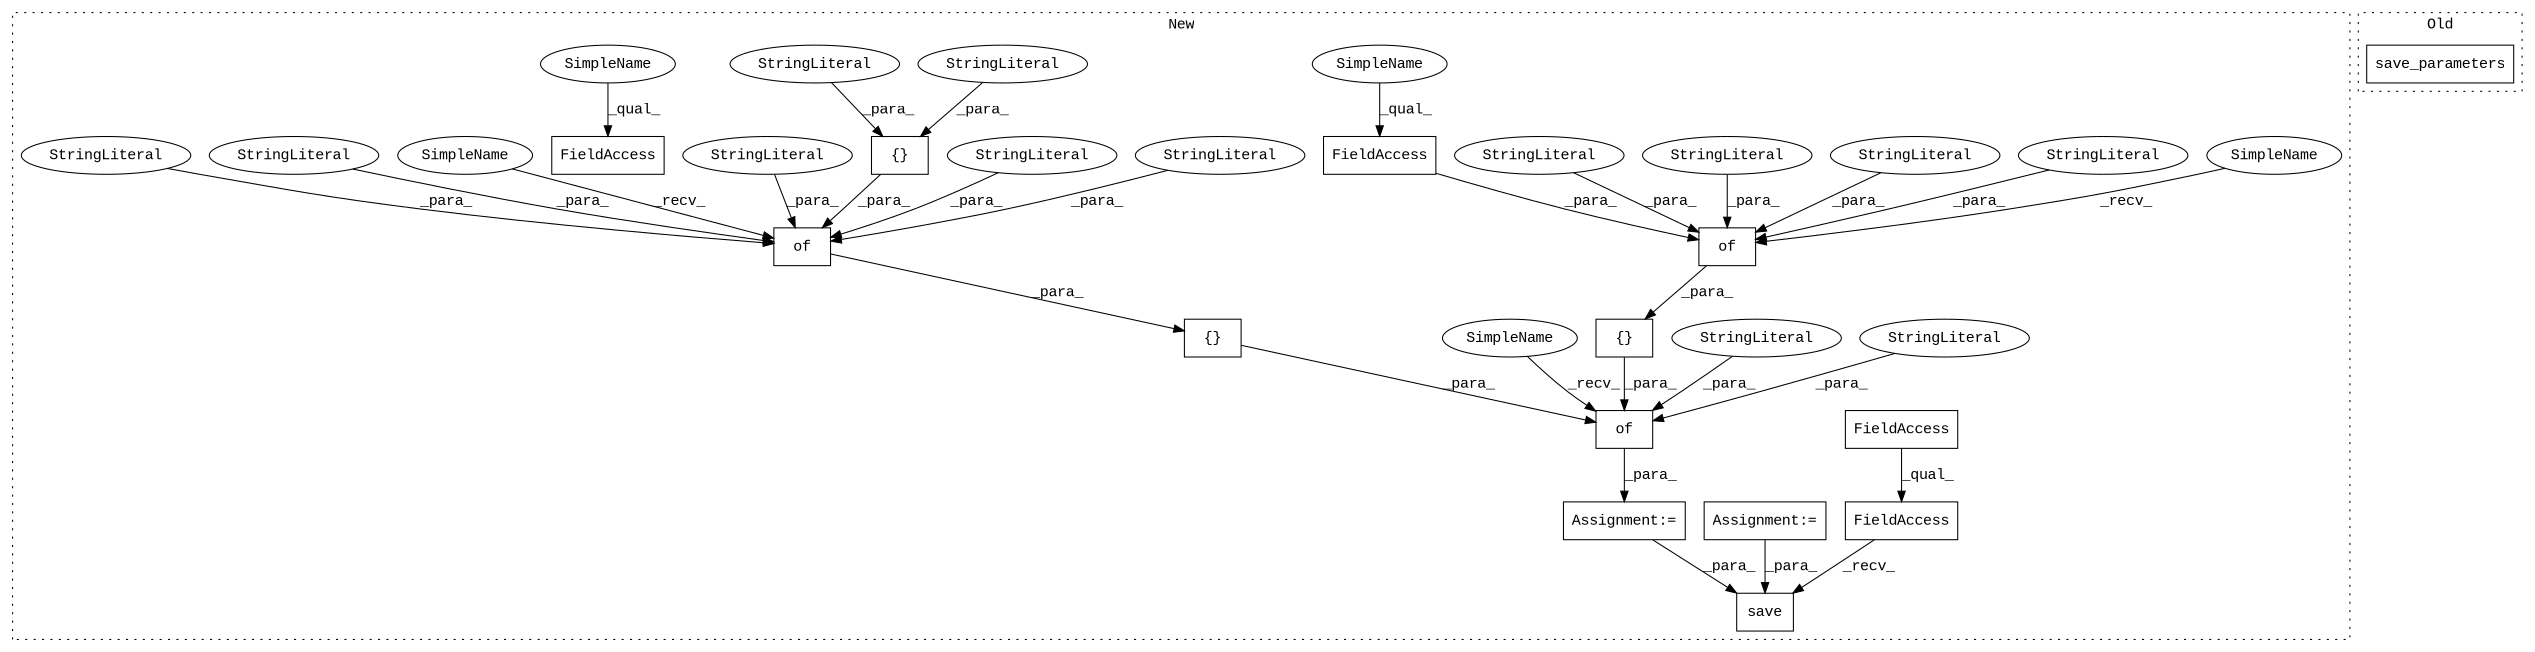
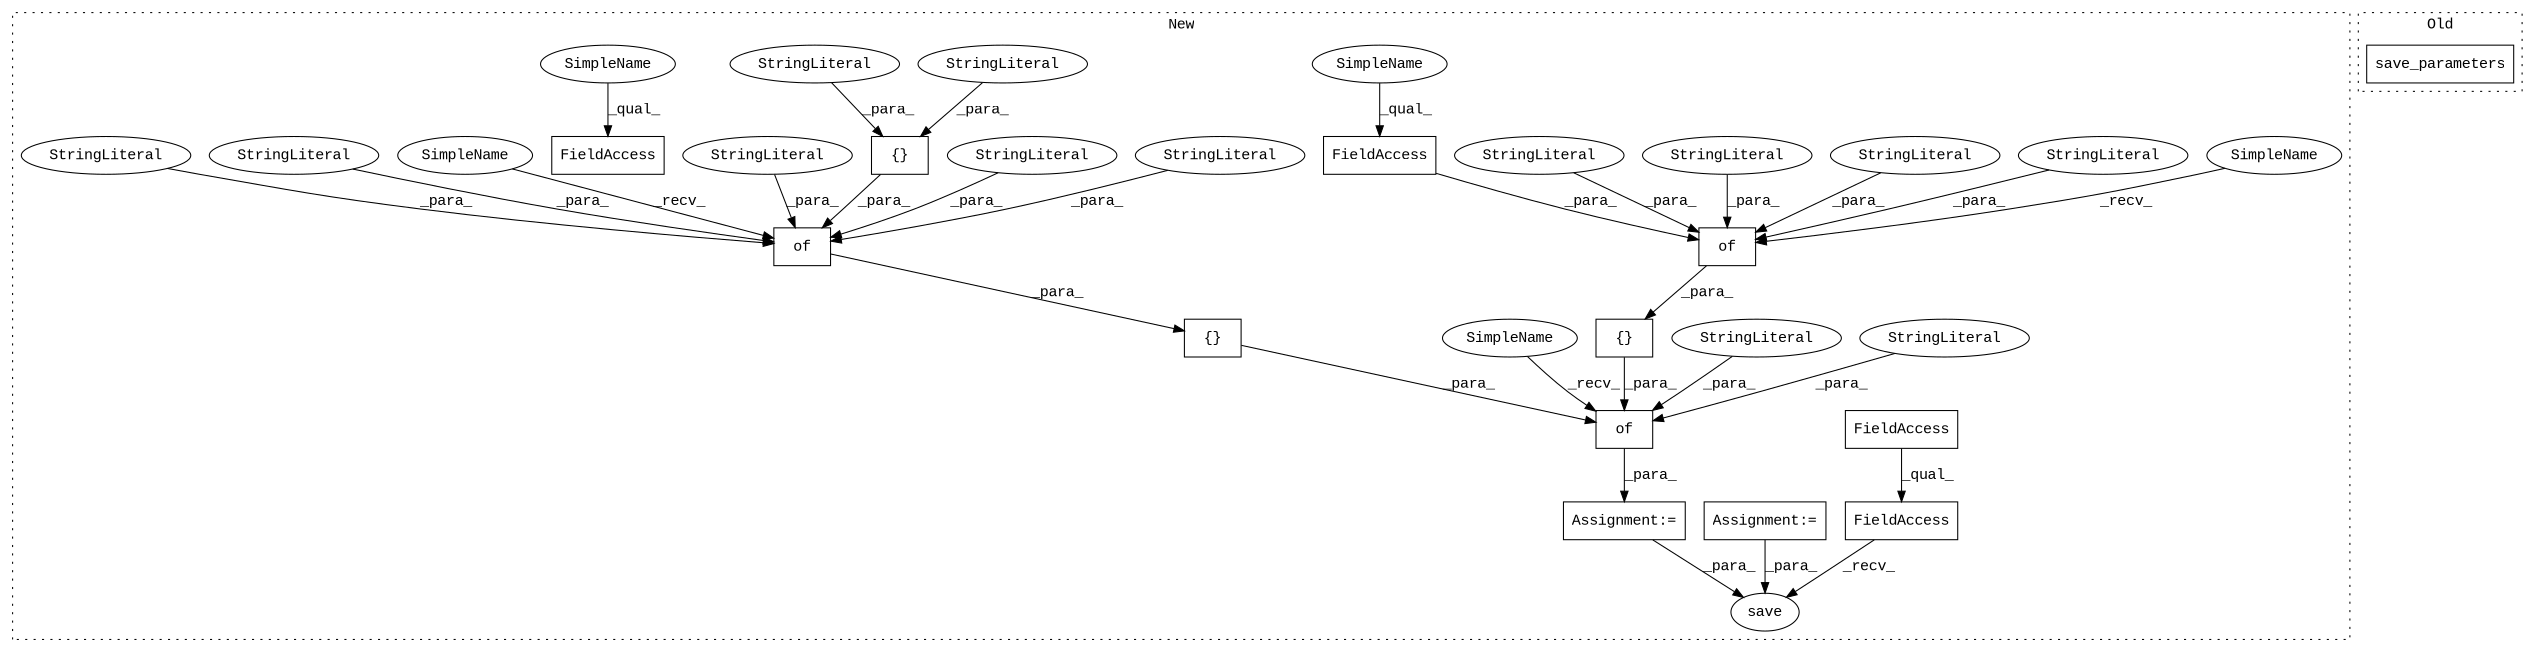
node "save": shape box -> ellipse
